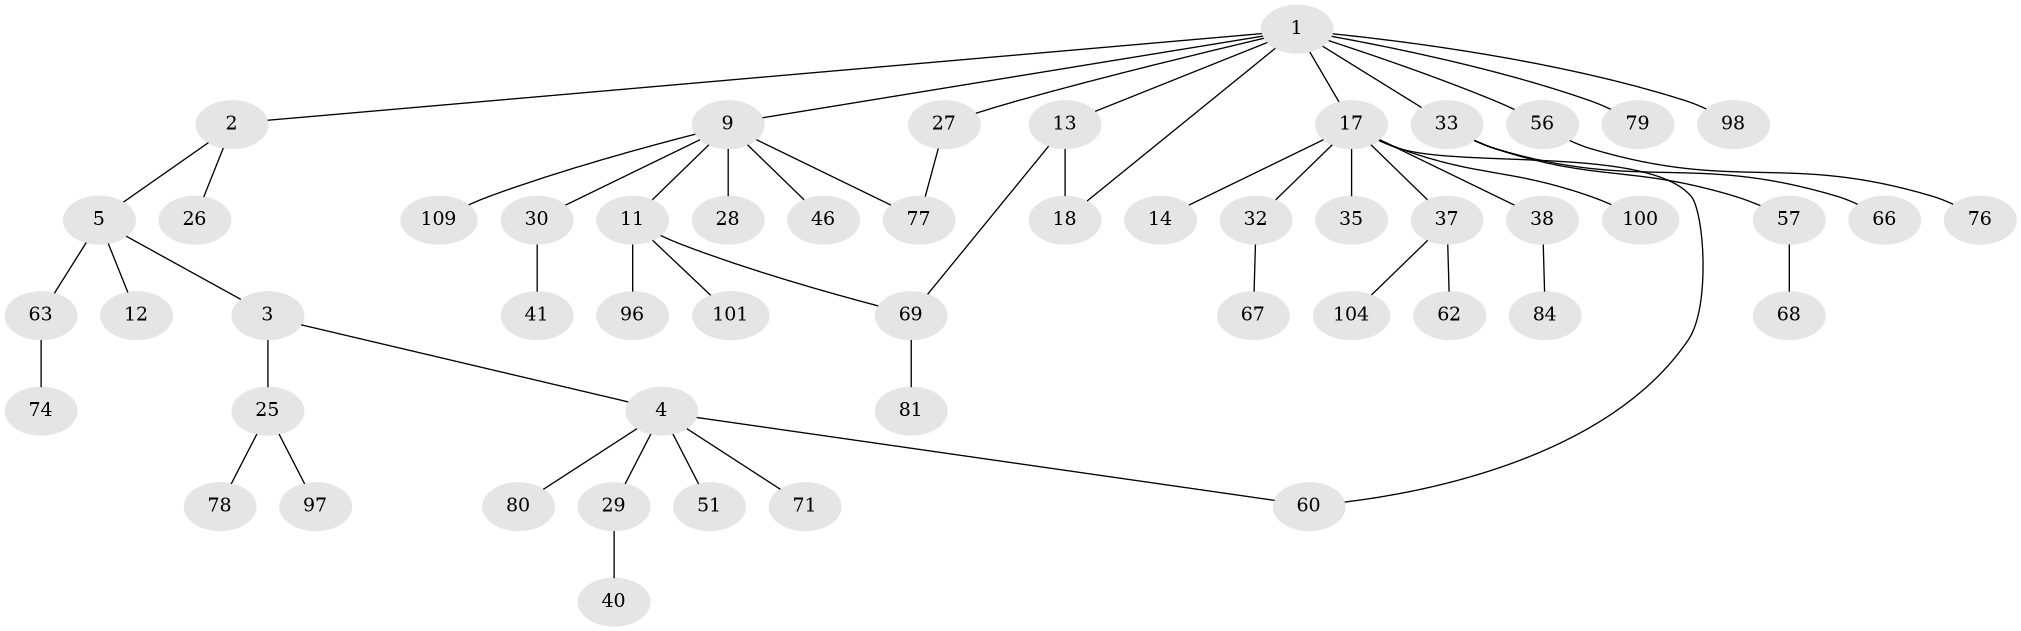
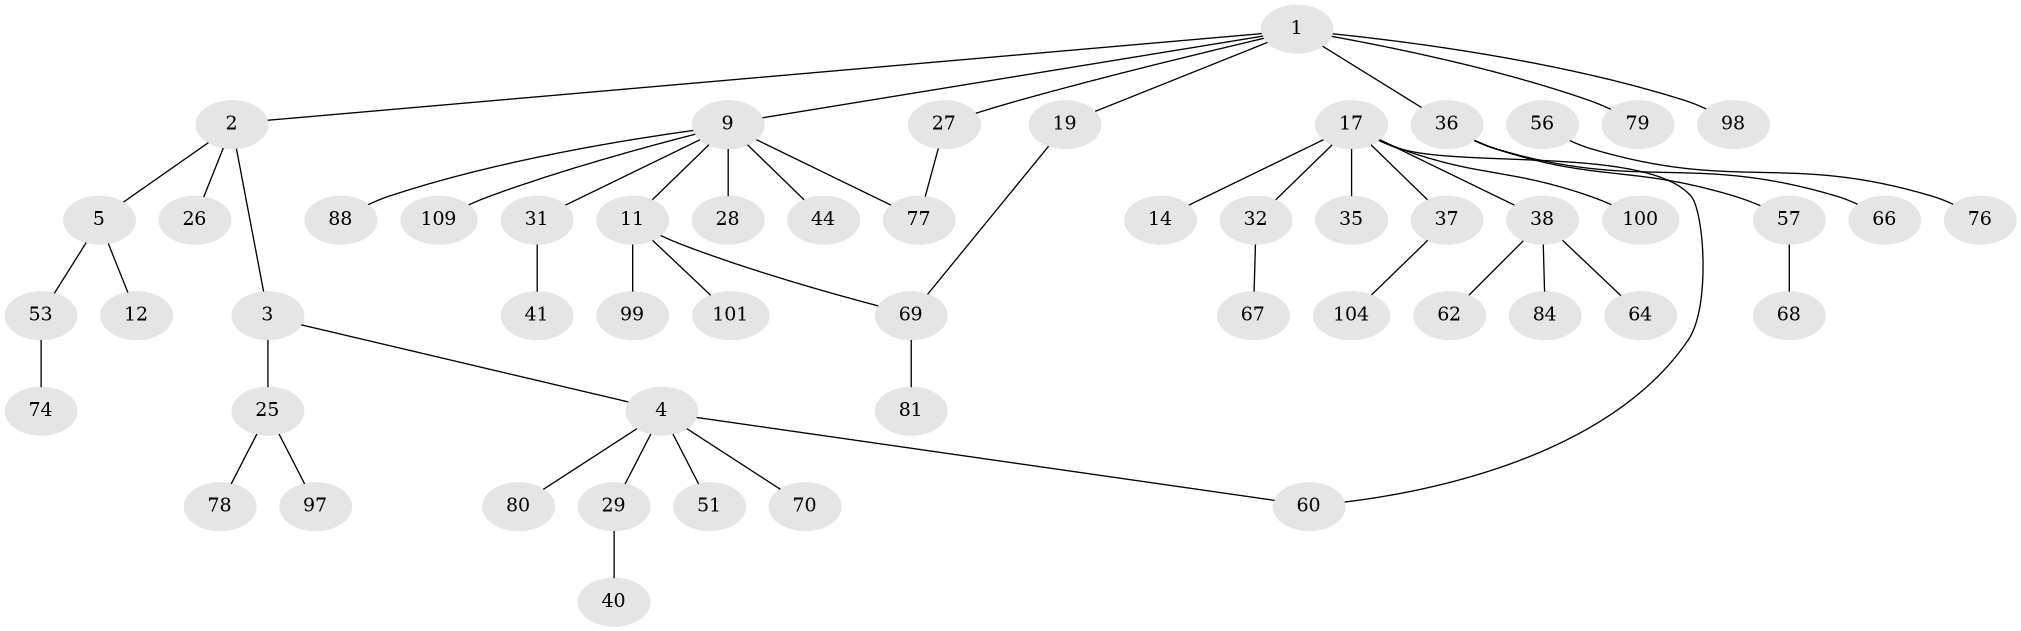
edge "1" -- "56": removed
edge "1" -- "17": removed
node "13": label "13" -> "19"
node "33": label "33" -> "36"
node "88": added
node "30": label "30" -> "31"
node "46": label "46" -> "44"
node "18": removed
edge "5" -- "3": now "2" -- "3"
edge "37" -- "62": now "38" -- "62"
node "63": label "63" -> "53"
node "96": label "96" -> "99"
node "64": added
node "71": label "71" -> "70"
